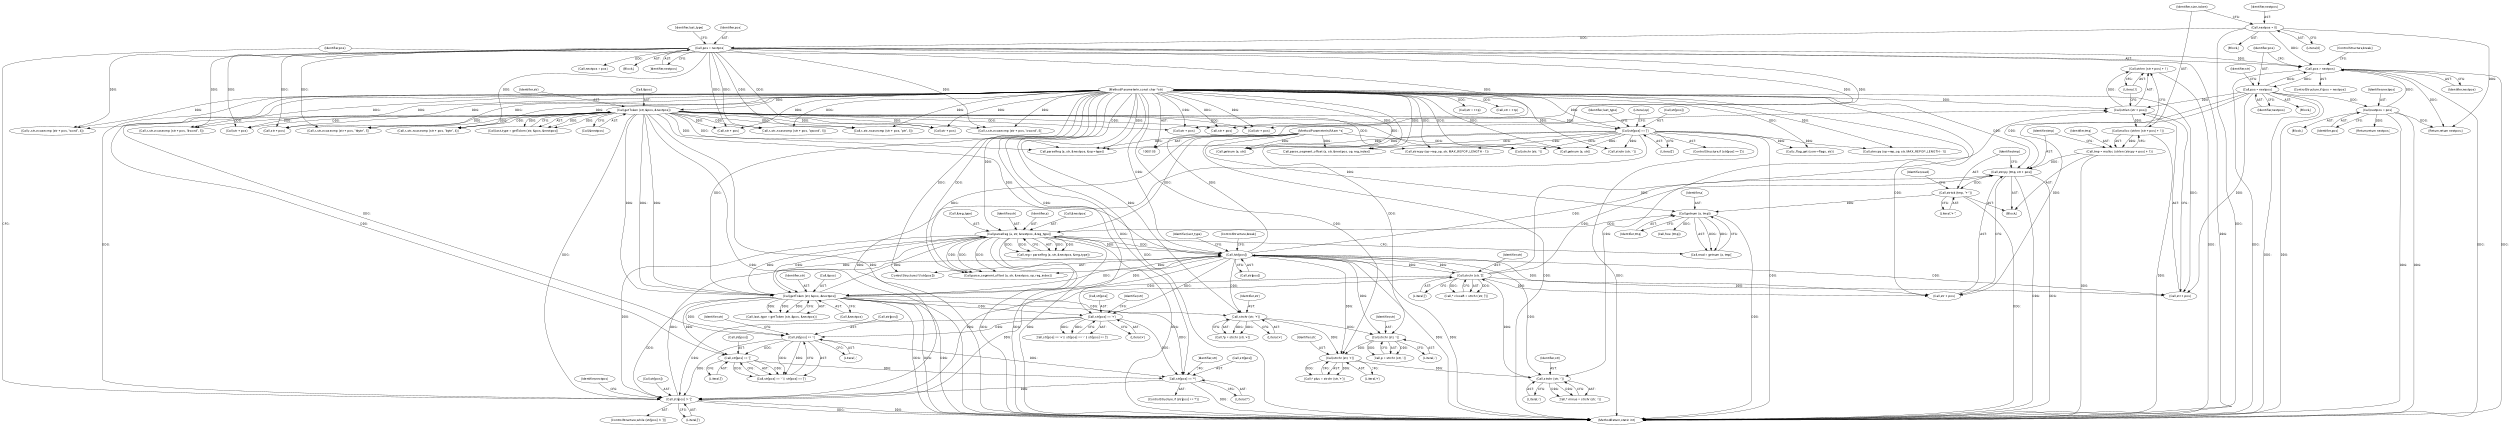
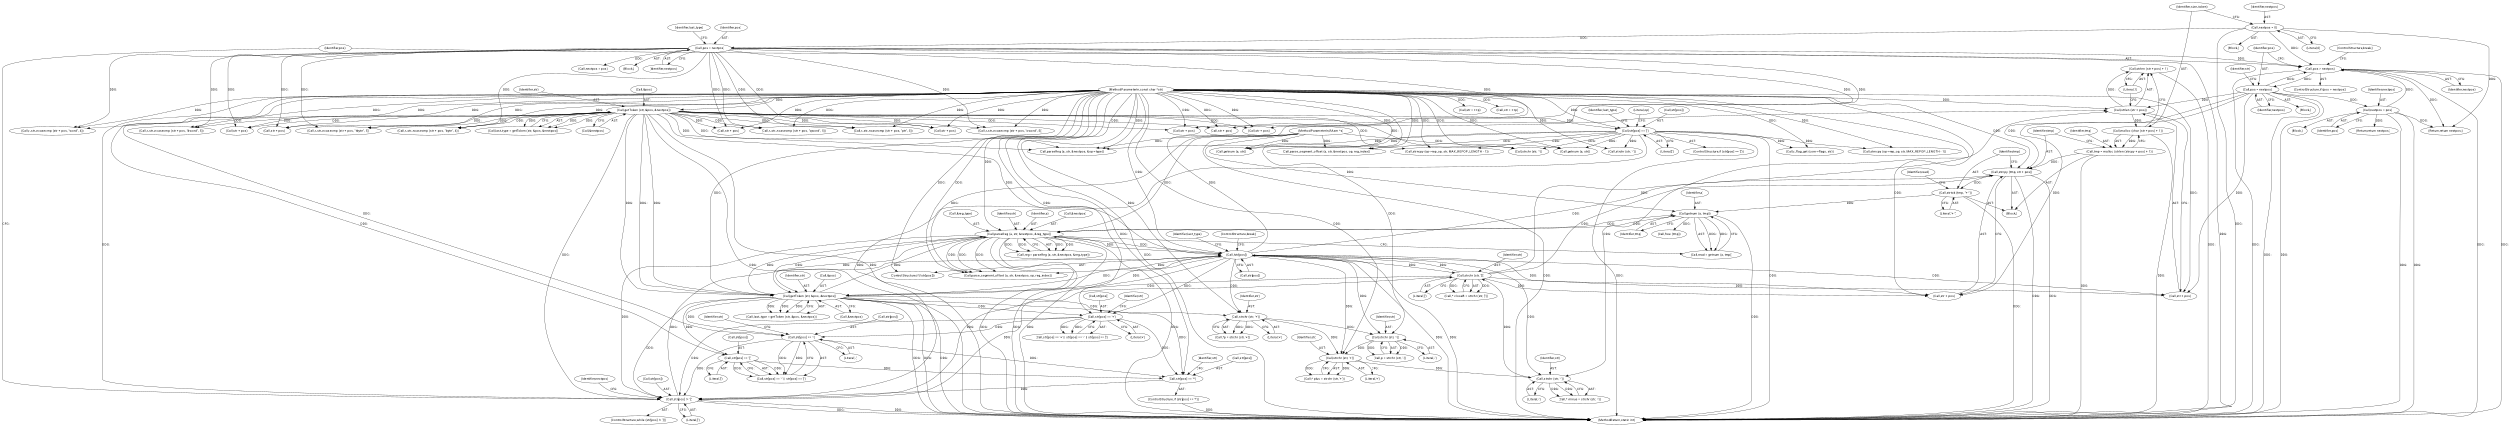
node "(Call,malloc (strlen (str + pos) + 1))": label "(Call,malloc (strlen (str + pos) + 1))" -> "(Call,malloc (char (str + pos) + 1))"
node "1000105": removed
edge "(Call,getnum (a, tmp))" -> "(Call,parseReg (a, str, &nextpos, &reg_type))": added, label "DDG:"
edge "(Call,str[pos] == '-')" -> "(Call,str[pos] == ']')": removed, label "DDG:"
node "(Literal,'*')": removed
edge "(Call,str[pos] == '*')" -> "(MethodReturn,static int)": now "(ControlStructure,if (str[pos] == '*'))" -> "(MethodReturn,static int)"
